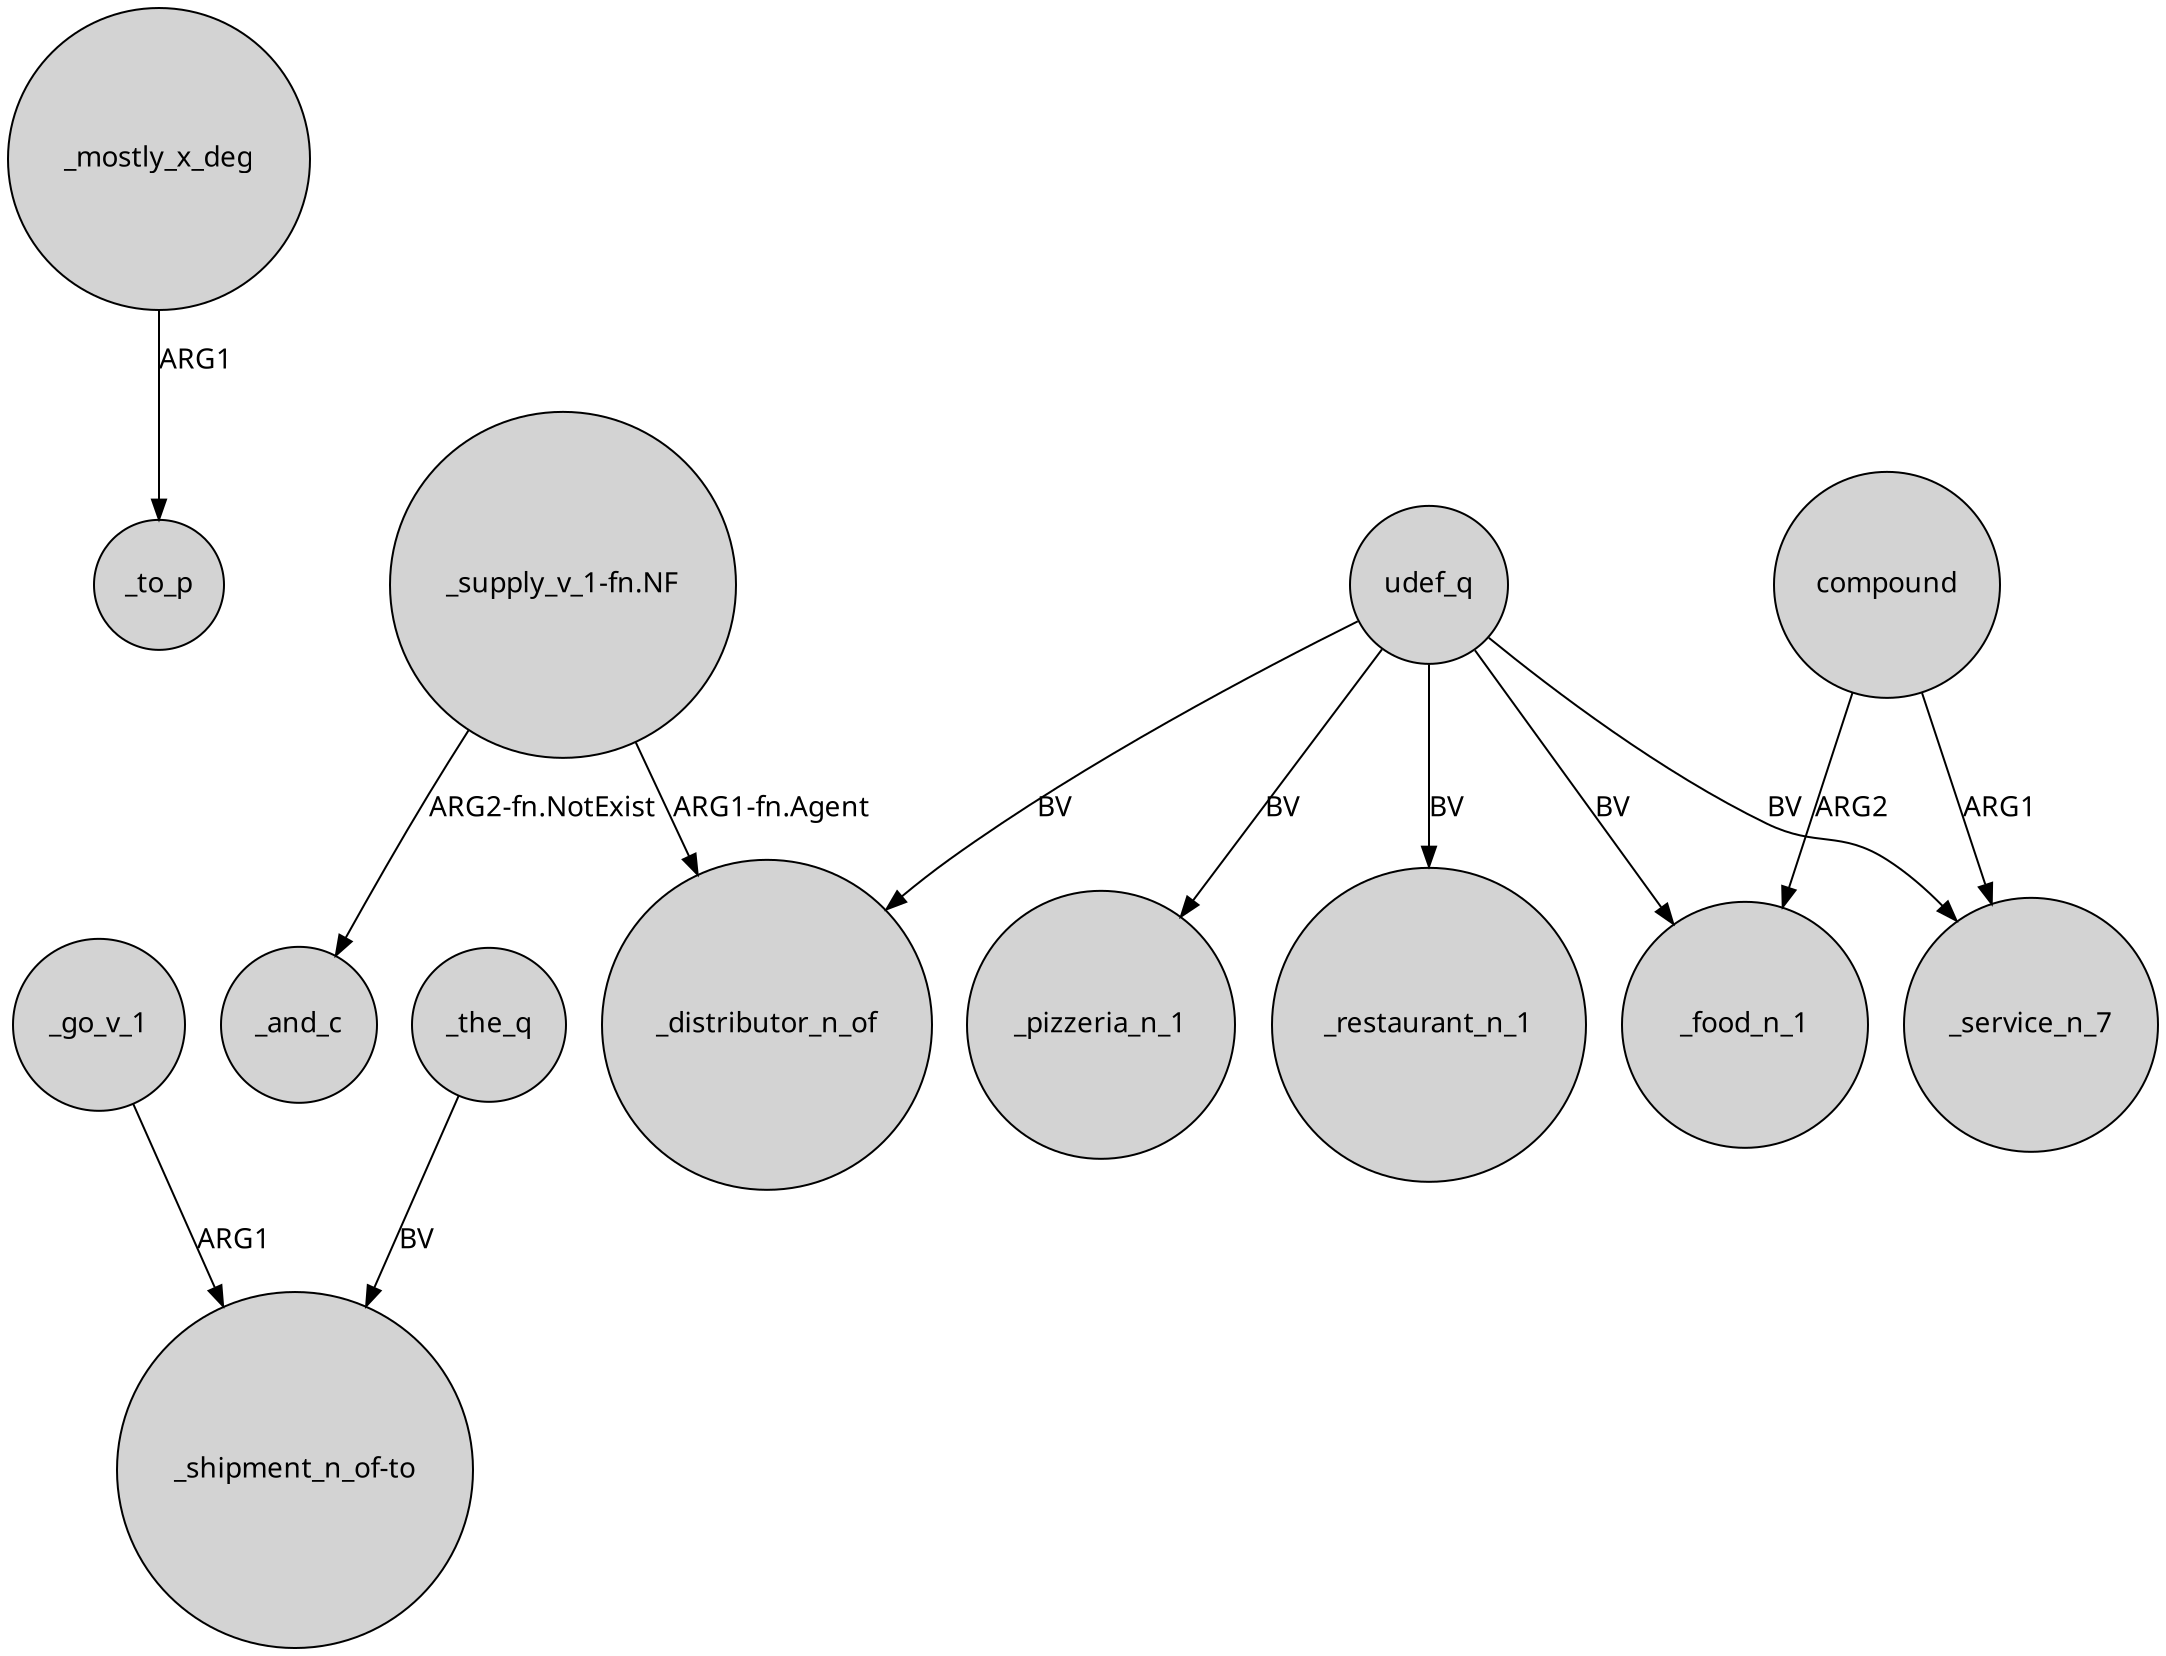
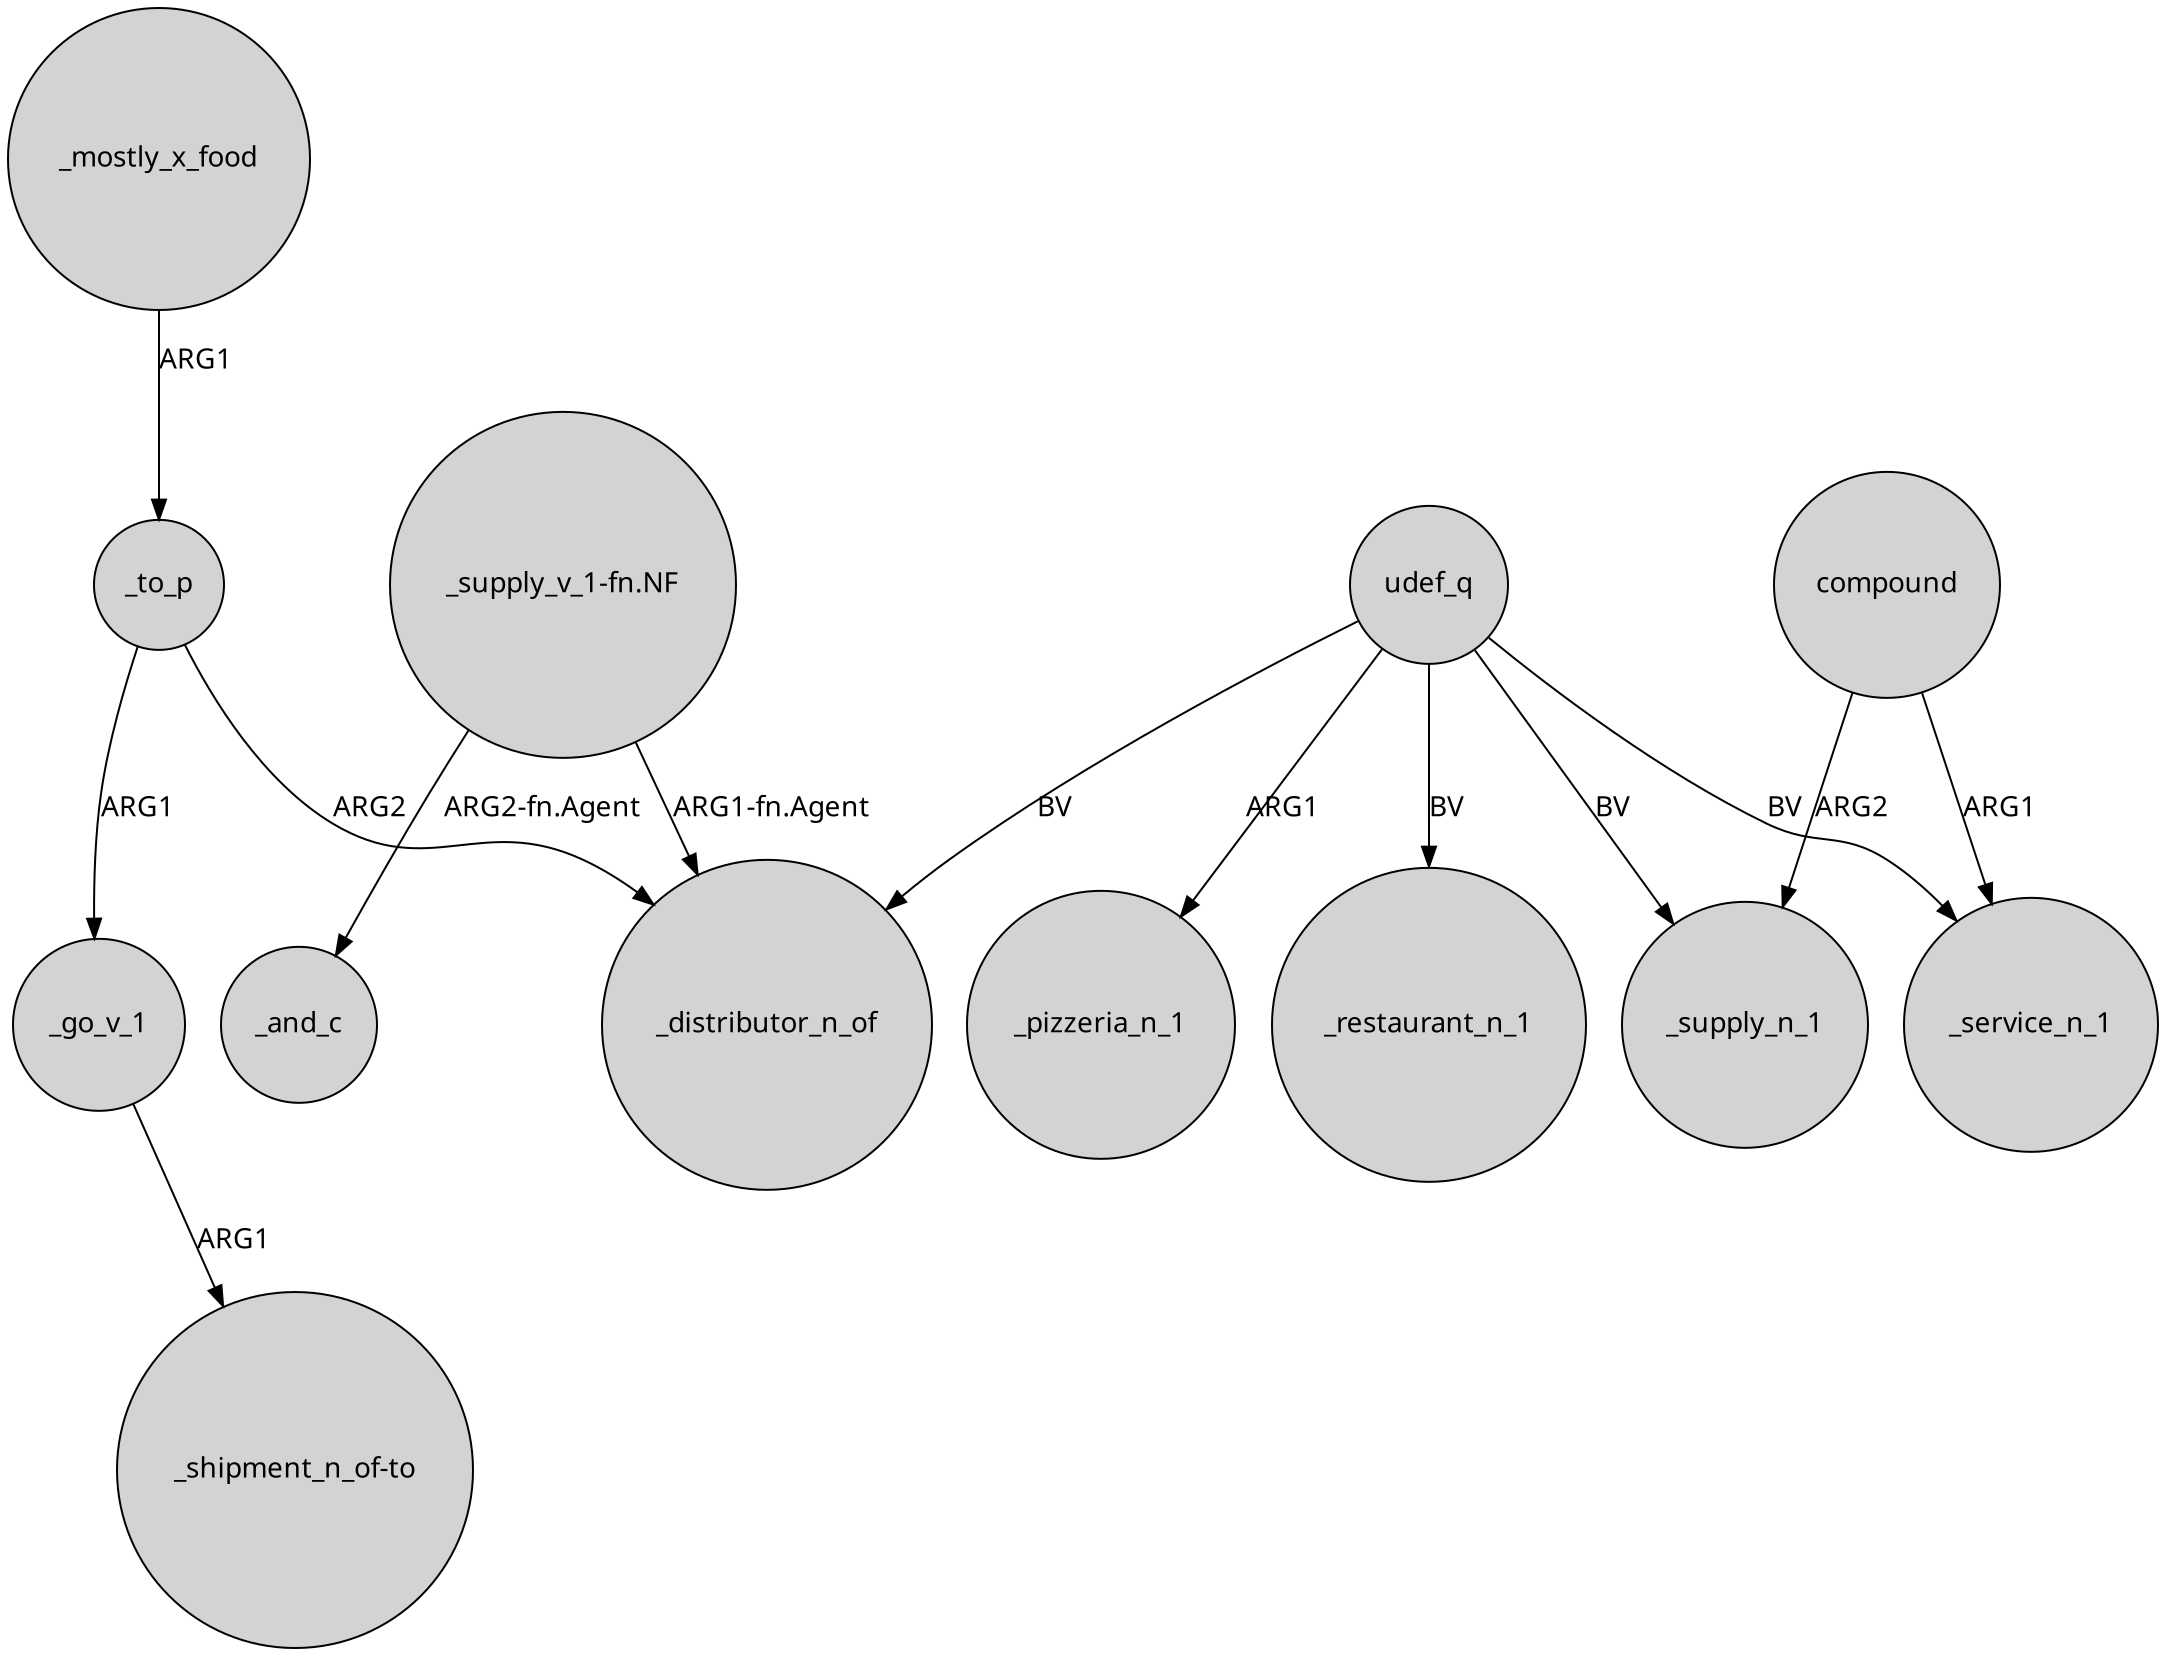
node "_mostly_x_deg": label "_mostly_x_deg" -> "_mostly_x_food"
edge "_to_p" -> "_go_v_1": added, label "ARG1"
edge "_supply_v_1-fn.NF" -> "_and_c": label "ARG2-fn.NotExist" -> "ARG2-fn.Agent"
edge "udef_q" -> "_pizzeria_n_1": label "BV" -> "ARG1"
edge "_to_p" -> "_distributor_n_of": added, label "ARG2"
node "_the_q": removed
node "_food_n_1": label "_food_n_1" -> "_supply_n_1"
node "_service_n_7": label "_service_n_7" -> "_service_n_1"
